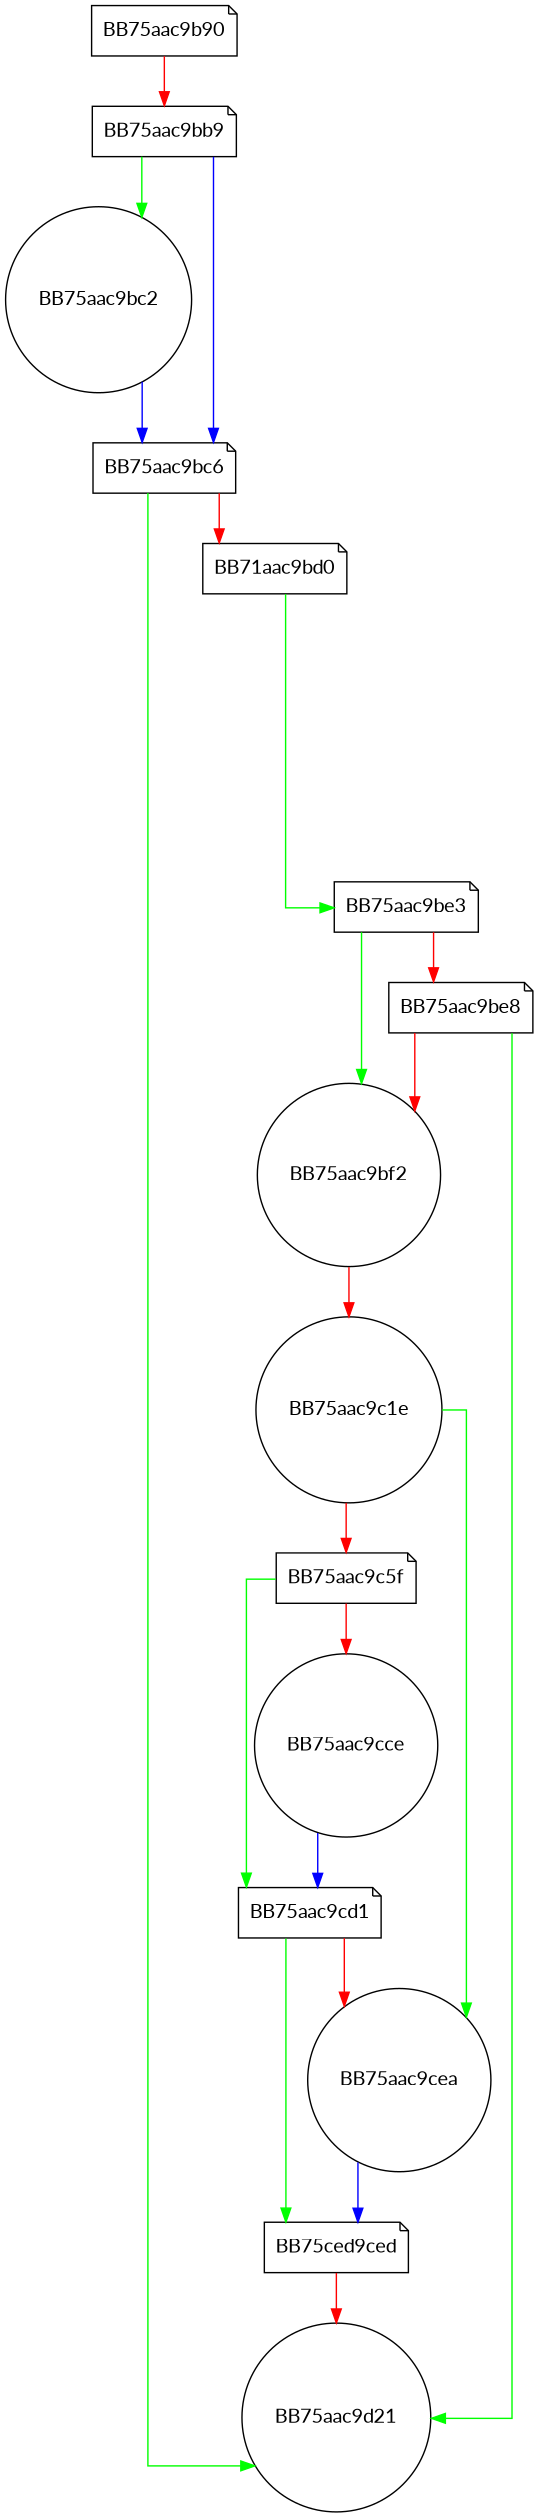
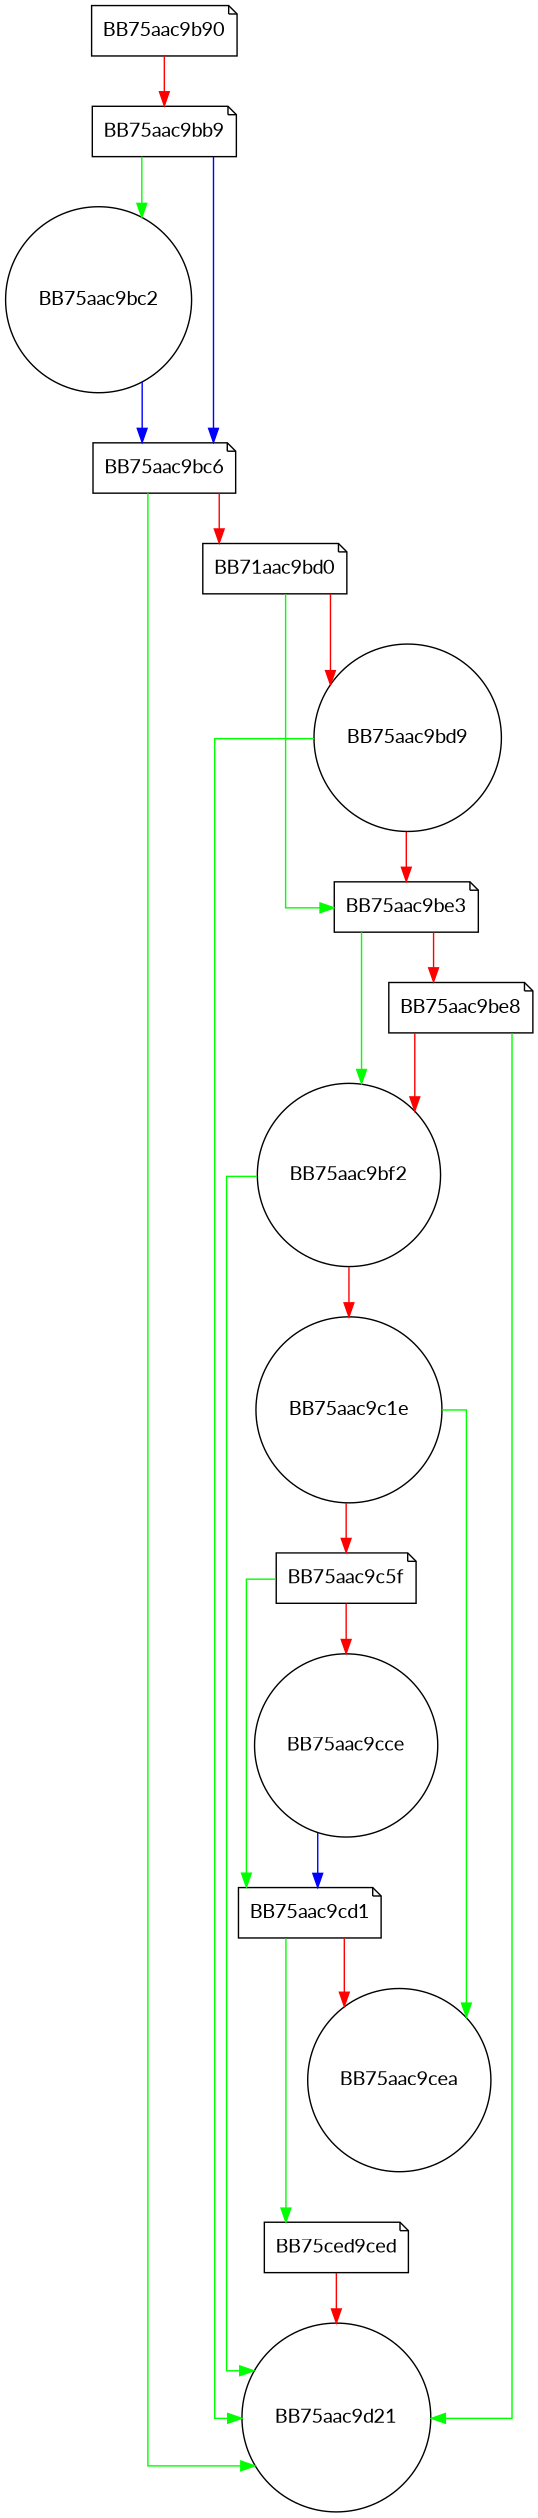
node "BB75aac9bd9": added
edge "BB75aac9bf2" -> "BB75aac9d21": added
edge "BB75aac9cea" -> "BB75ced9ced": removed
